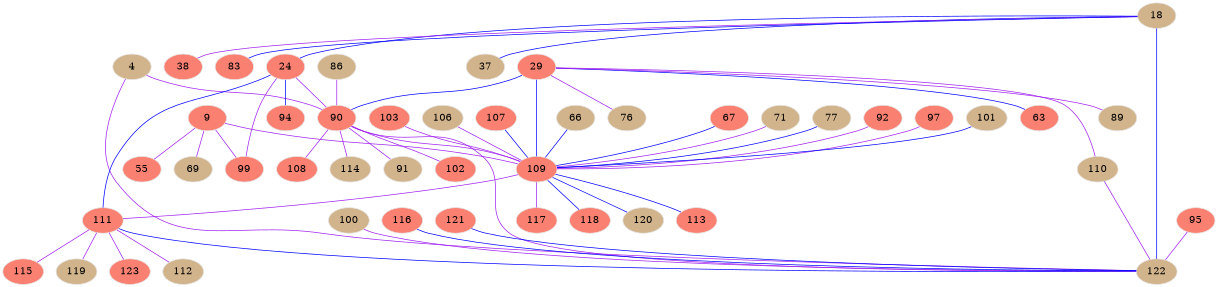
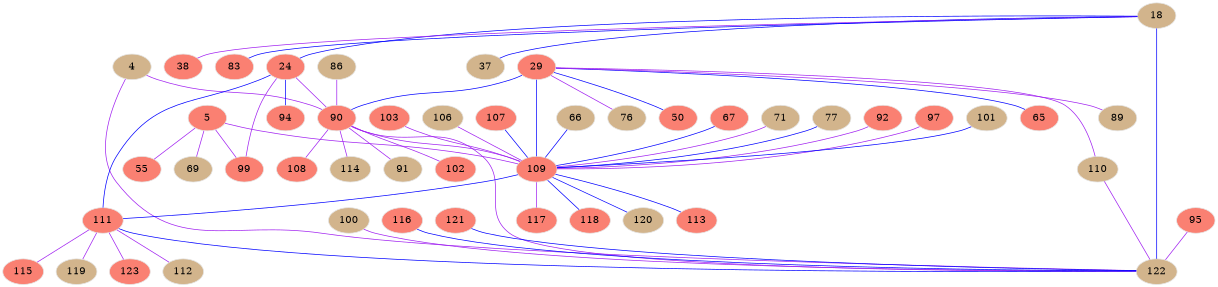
node "9": label "9" -> "5"
node "50": added
node "63": label "63" -> "65"
edge "109" -- "111": color purple -> blue
